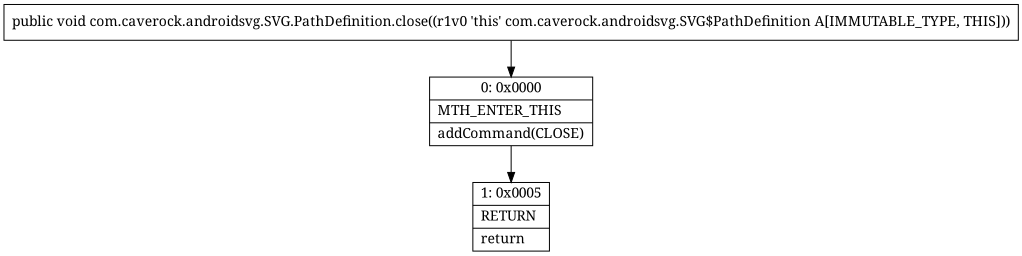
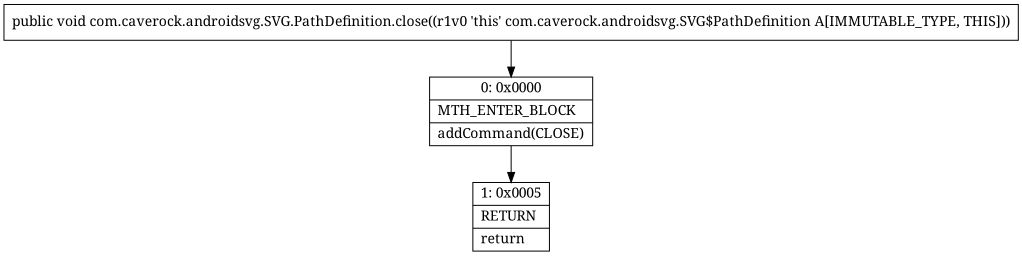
node "0: 0x0000": text "MTH_ENTER_THIS" -> "MTH_ENTER_BLOCK"
